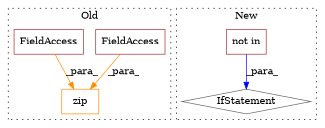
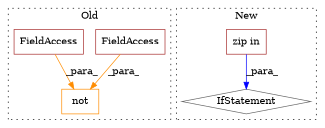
node "not in": label "not in" -> "zip in"
node "zip": label "zip" -> "not"
